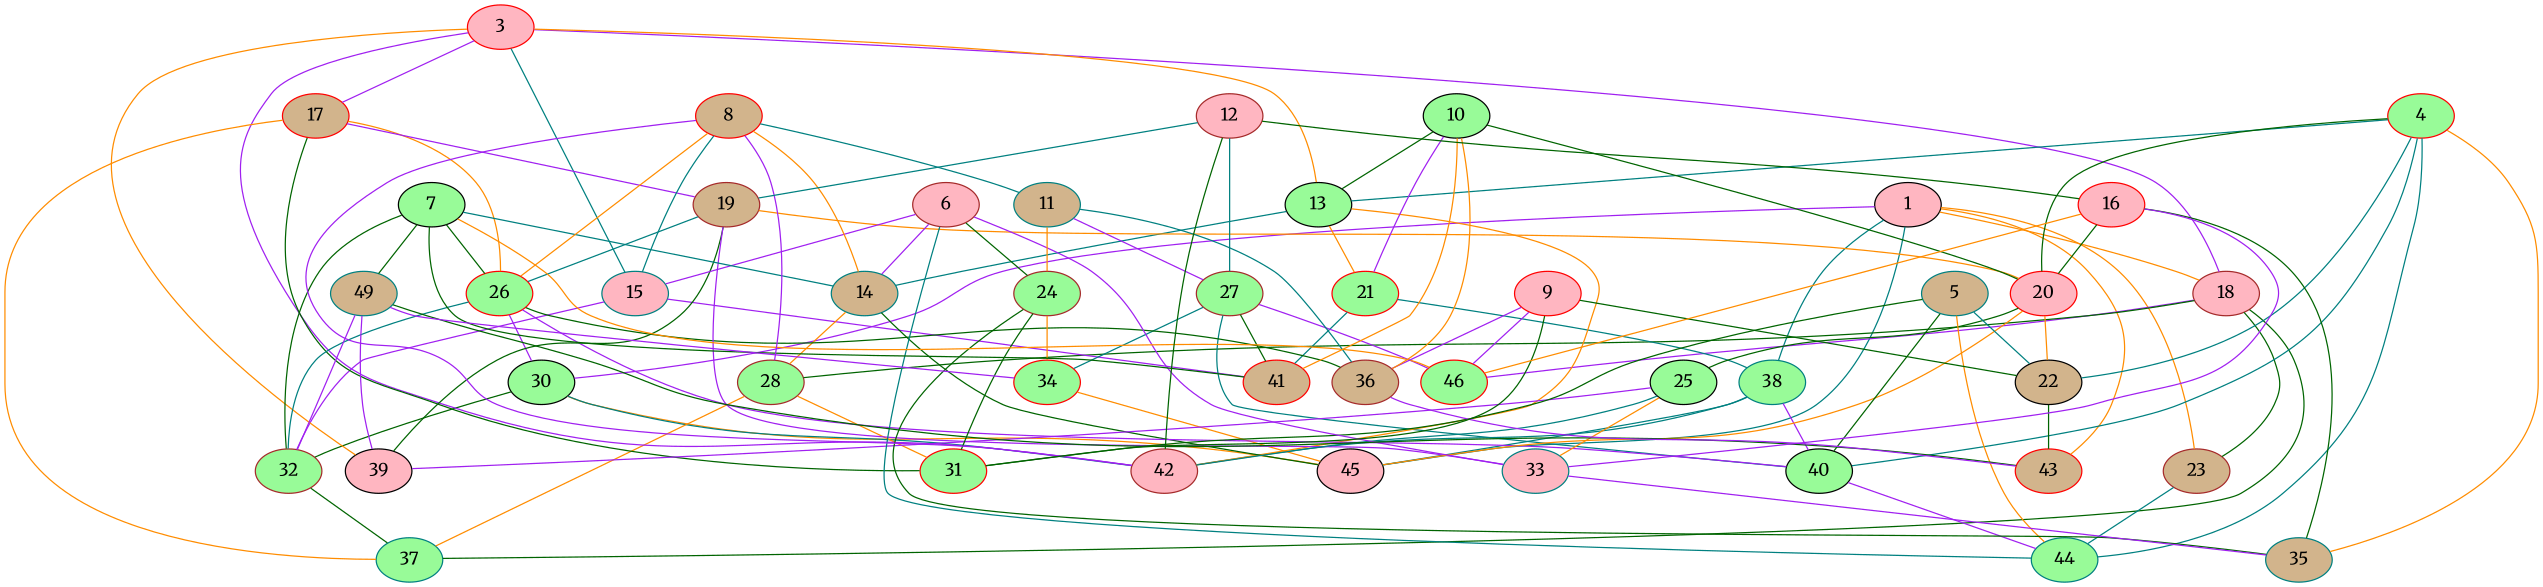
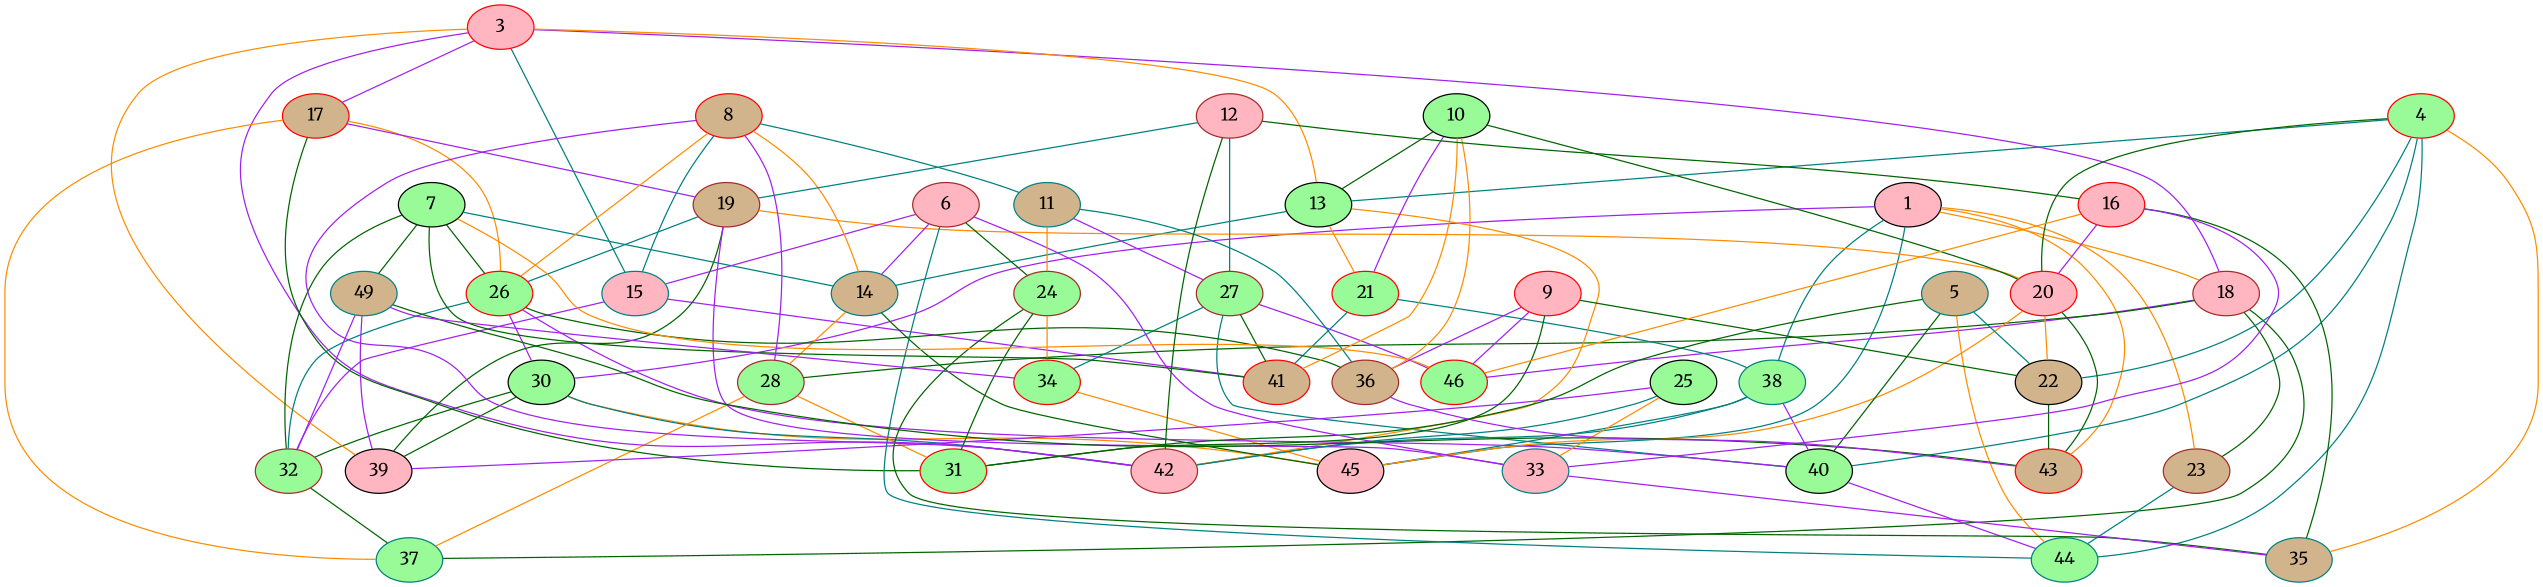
edge "16" -- "20": color darkgreen -> purple
edge "20" -- "25": now "20" -- "43"
edge "30" -- "39": added
